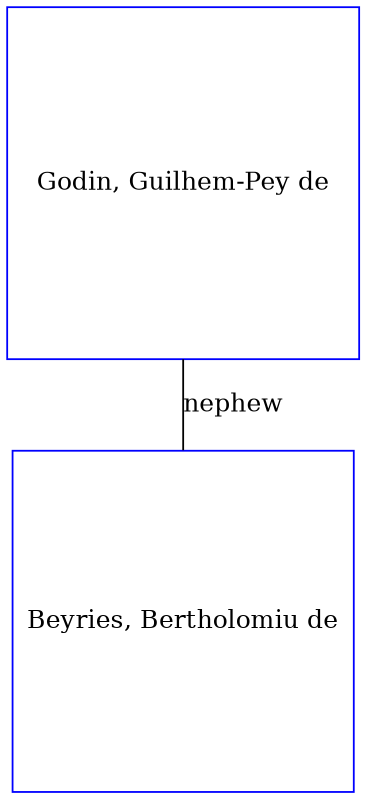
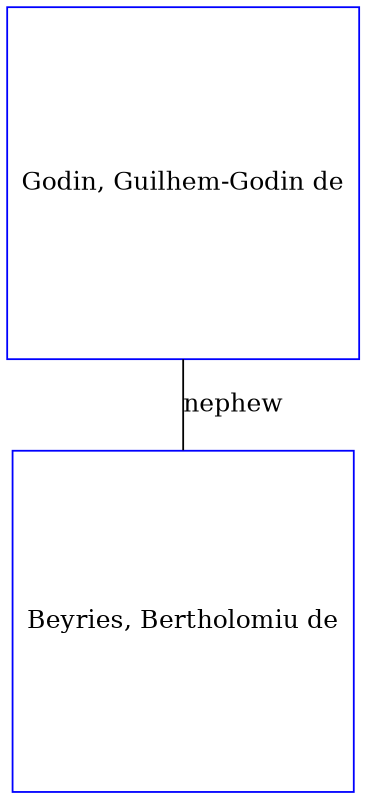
node "Godin, Guilhem-Pey de": label "Godin, Guilhem-Pey de" -> "Godin, Guilhem-Godin de"
